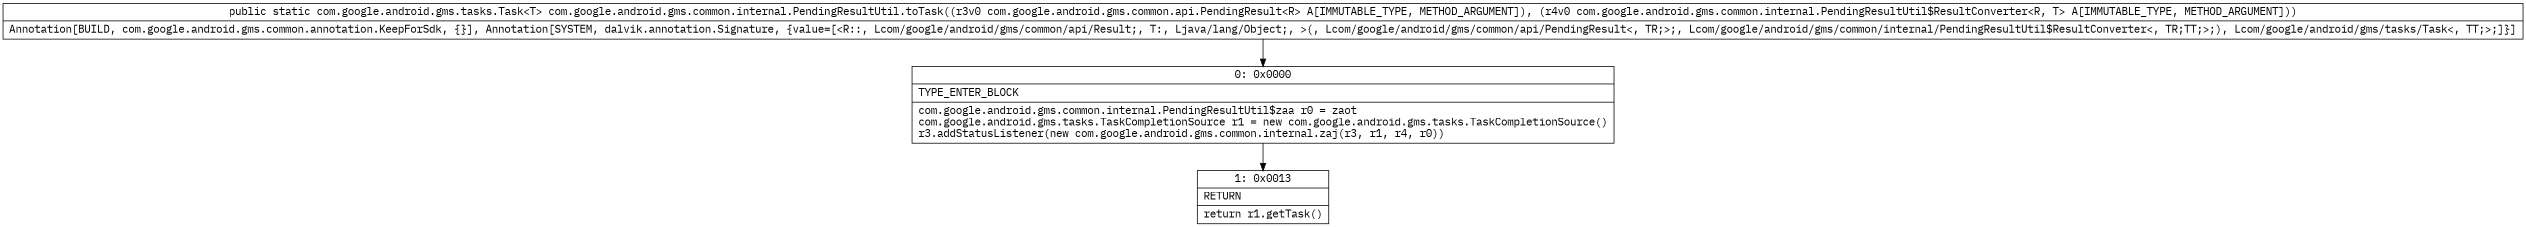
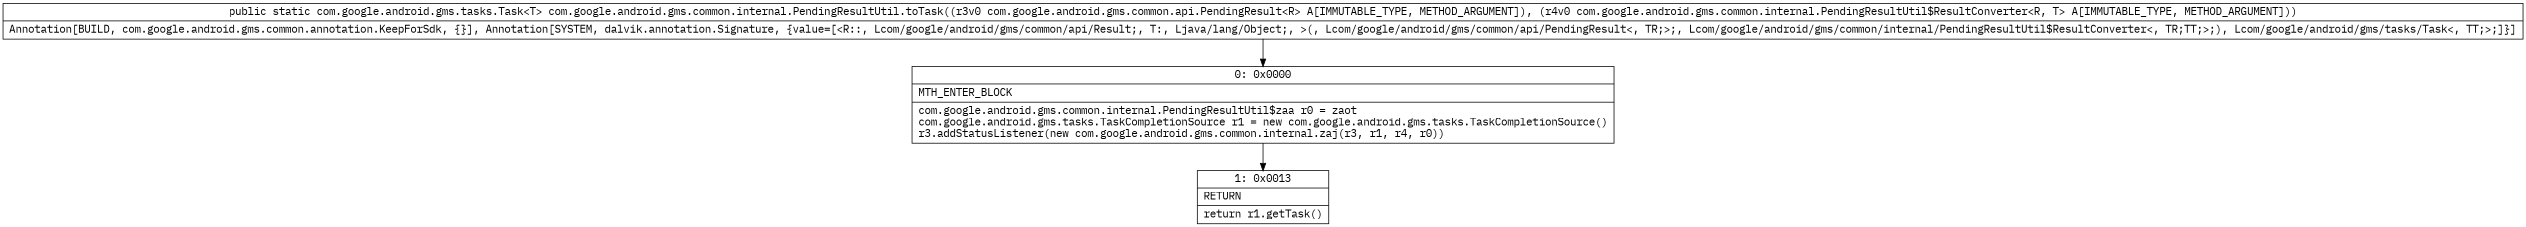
node "0: 0x0000": text "TYPE_ENTER_BLOCK" -> "MTH_ENTER_BLOCK"
